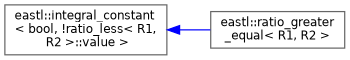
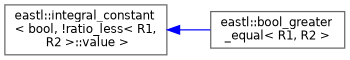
node "eastl::ratio_greater _equal< R1, R2 >": label "eastl::ratio_greater _equal< R1, R2 >" -> "eastl::bool_greater _equal< R1, R2 >"
